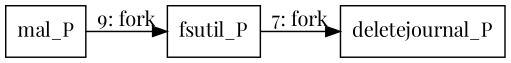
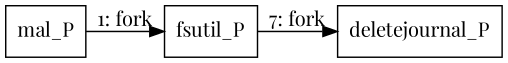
edge "mal_P" -> "fsutil_P": label "9: fork" -> "1: fork"
